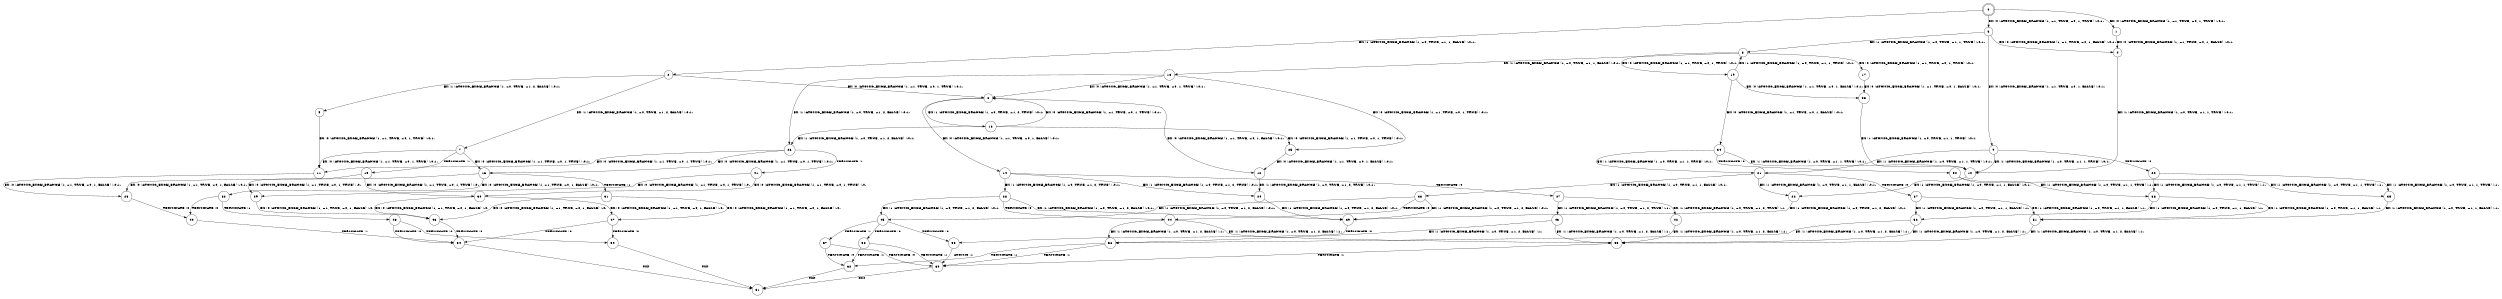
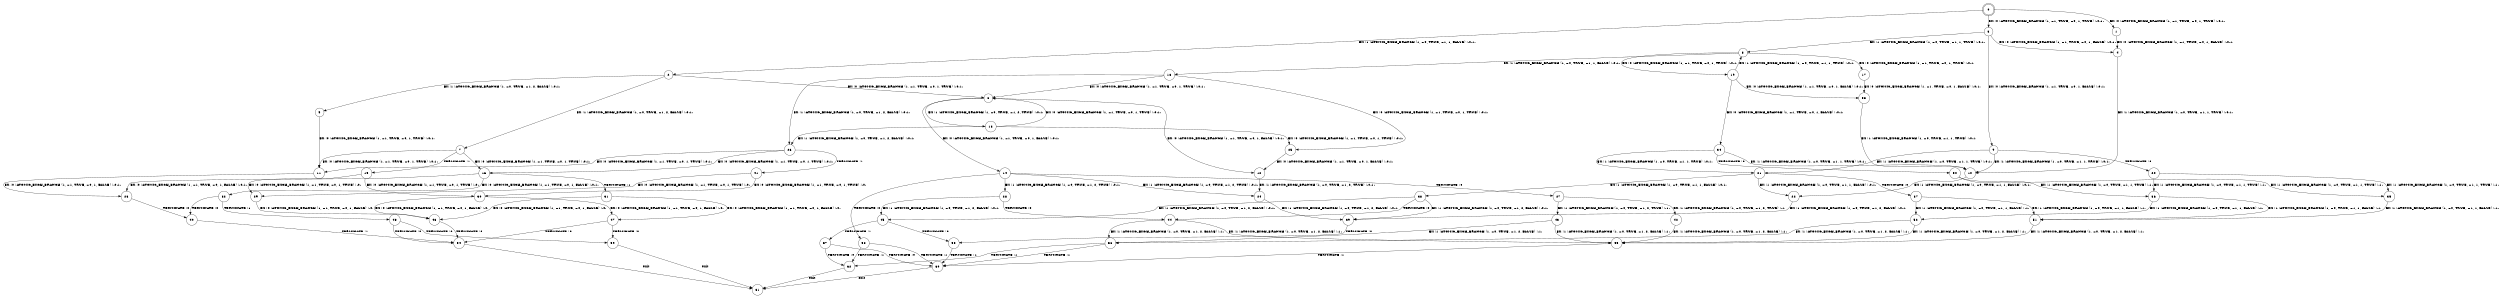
edge "28" -> "39": removed, label "EX !1 !ATOMIC_EXCH_BRANCH (1, +0, TRUE, +1, 2, FALSE) !:0:1:"
edge "45" -> "58": now "14" -> "58"
edge "53" -> "60": label "ATOMIC !1" -> "TERMINATE !1"
